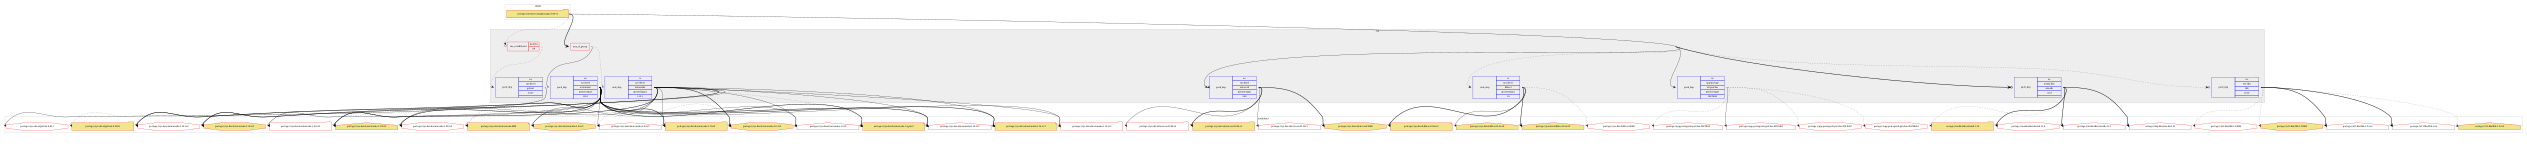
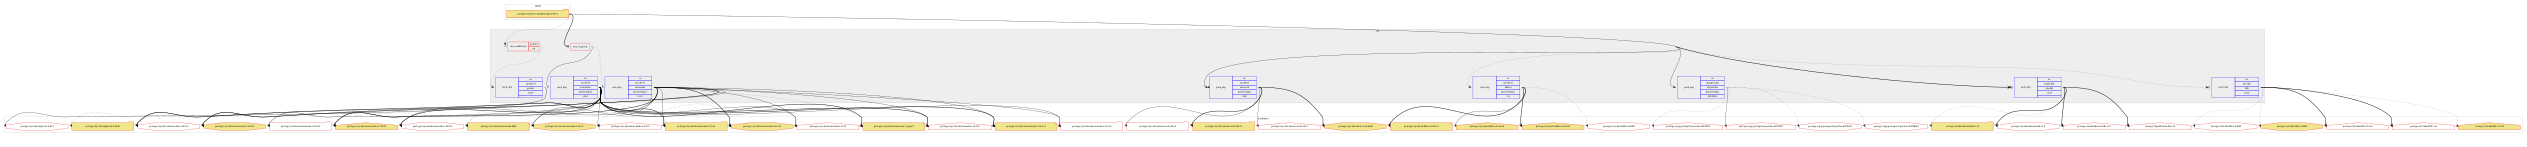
edge "portage://media-sound/gmorgan-0.79-r1" -> "any_of_group": arrowhead vee -> oinv
